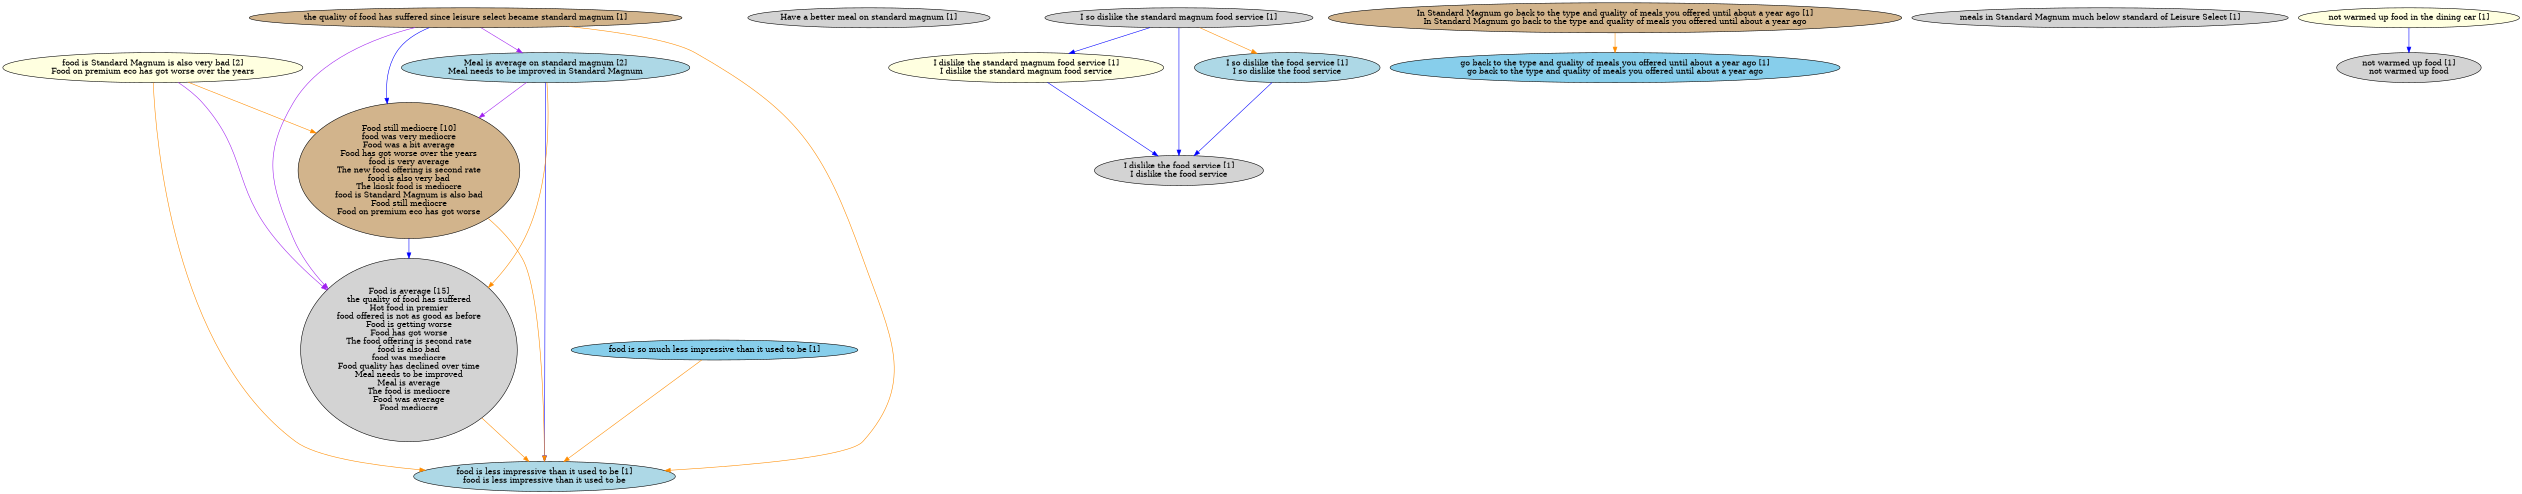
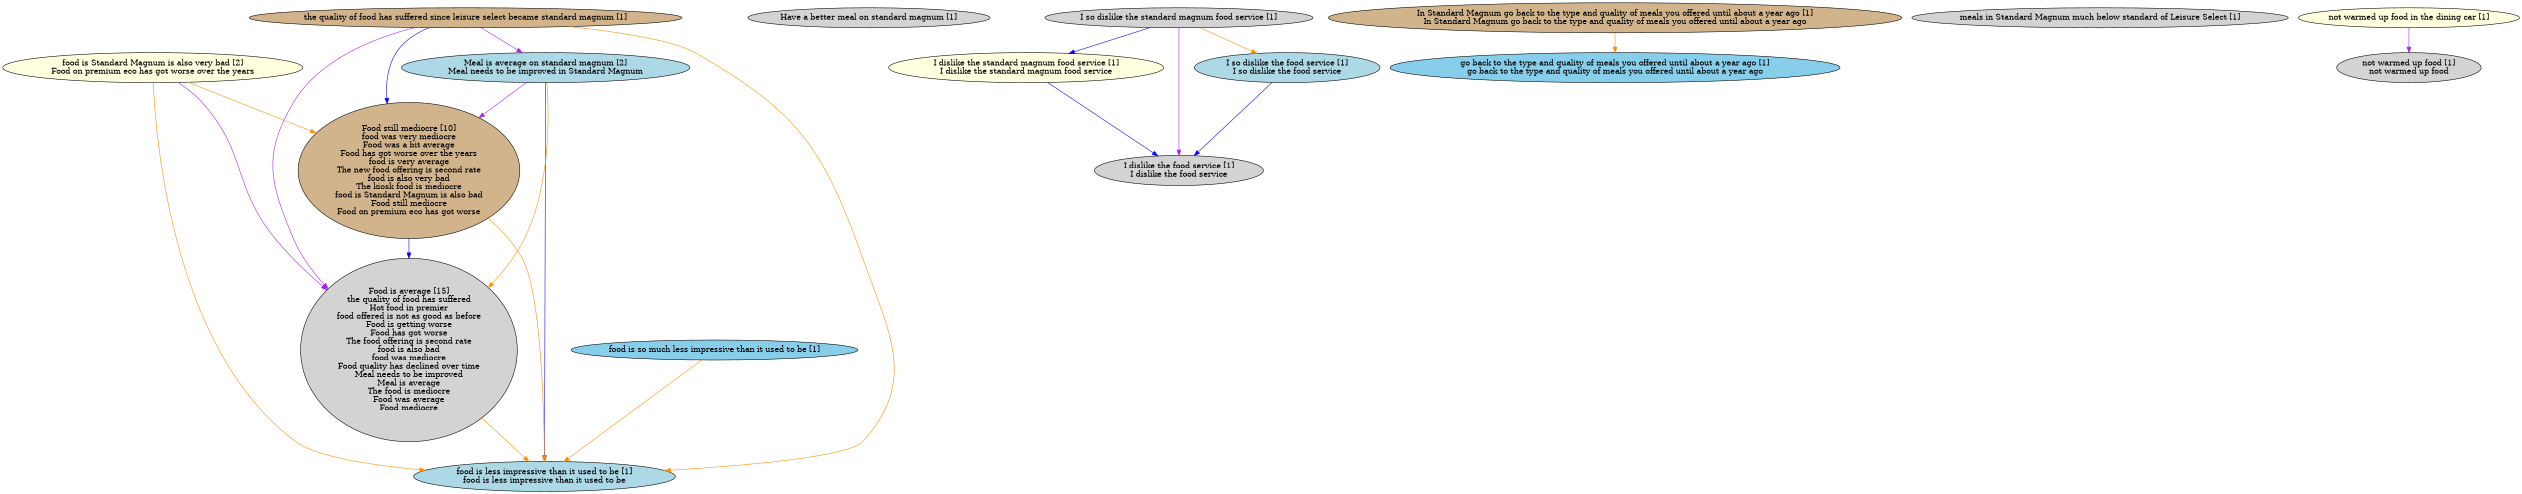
edge "not warmed up food in the dining car [1]" -> "not warmed up food [1] not warmed up food": color blue -> purple
edge "I so dislike the standard magnum food service [1]" -> "I dislike the food service [1] I dislike the food service": color blue -> purple
